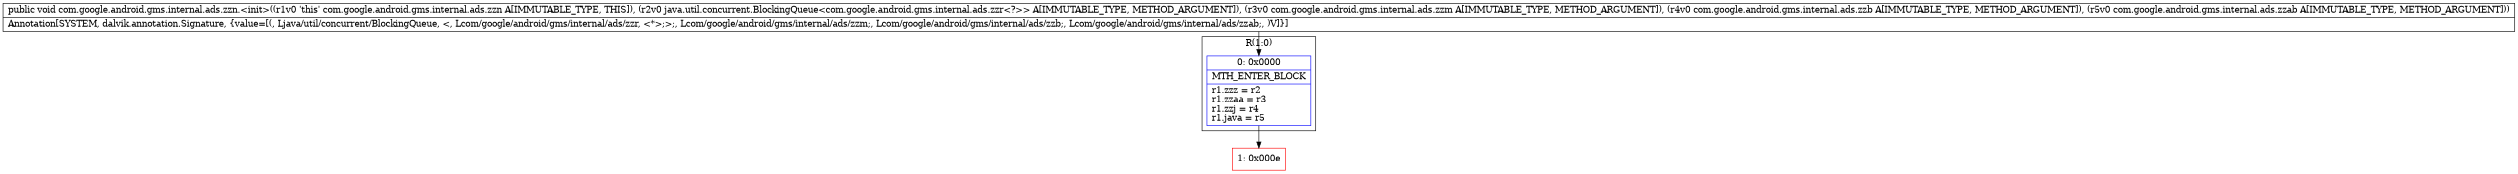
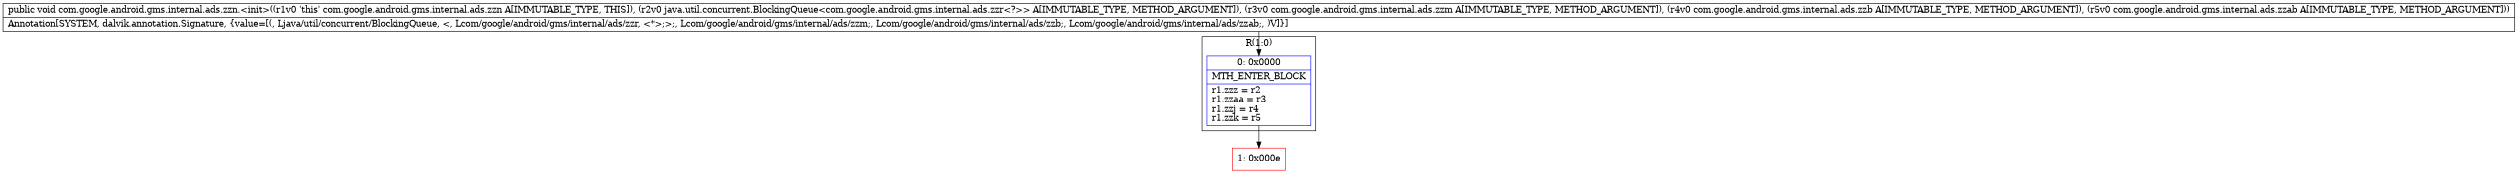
node "0: 0x0000": text "r1.java = r5" -> "r1.zzk = r5"
